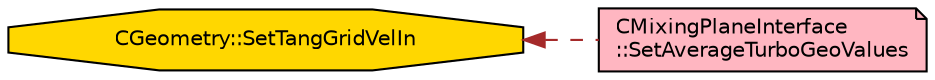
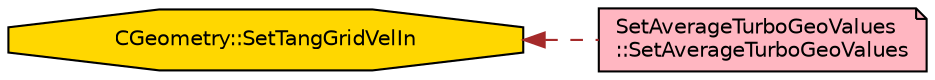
node "CMixingPlaneInterface ::SetAverageTurboGeoValues": label "CMixingPlaneInterface ::SetAverageTurboGeoValues" -> "SetAverageTurboGeoValues ::SetAverageTurboGeoValues"
